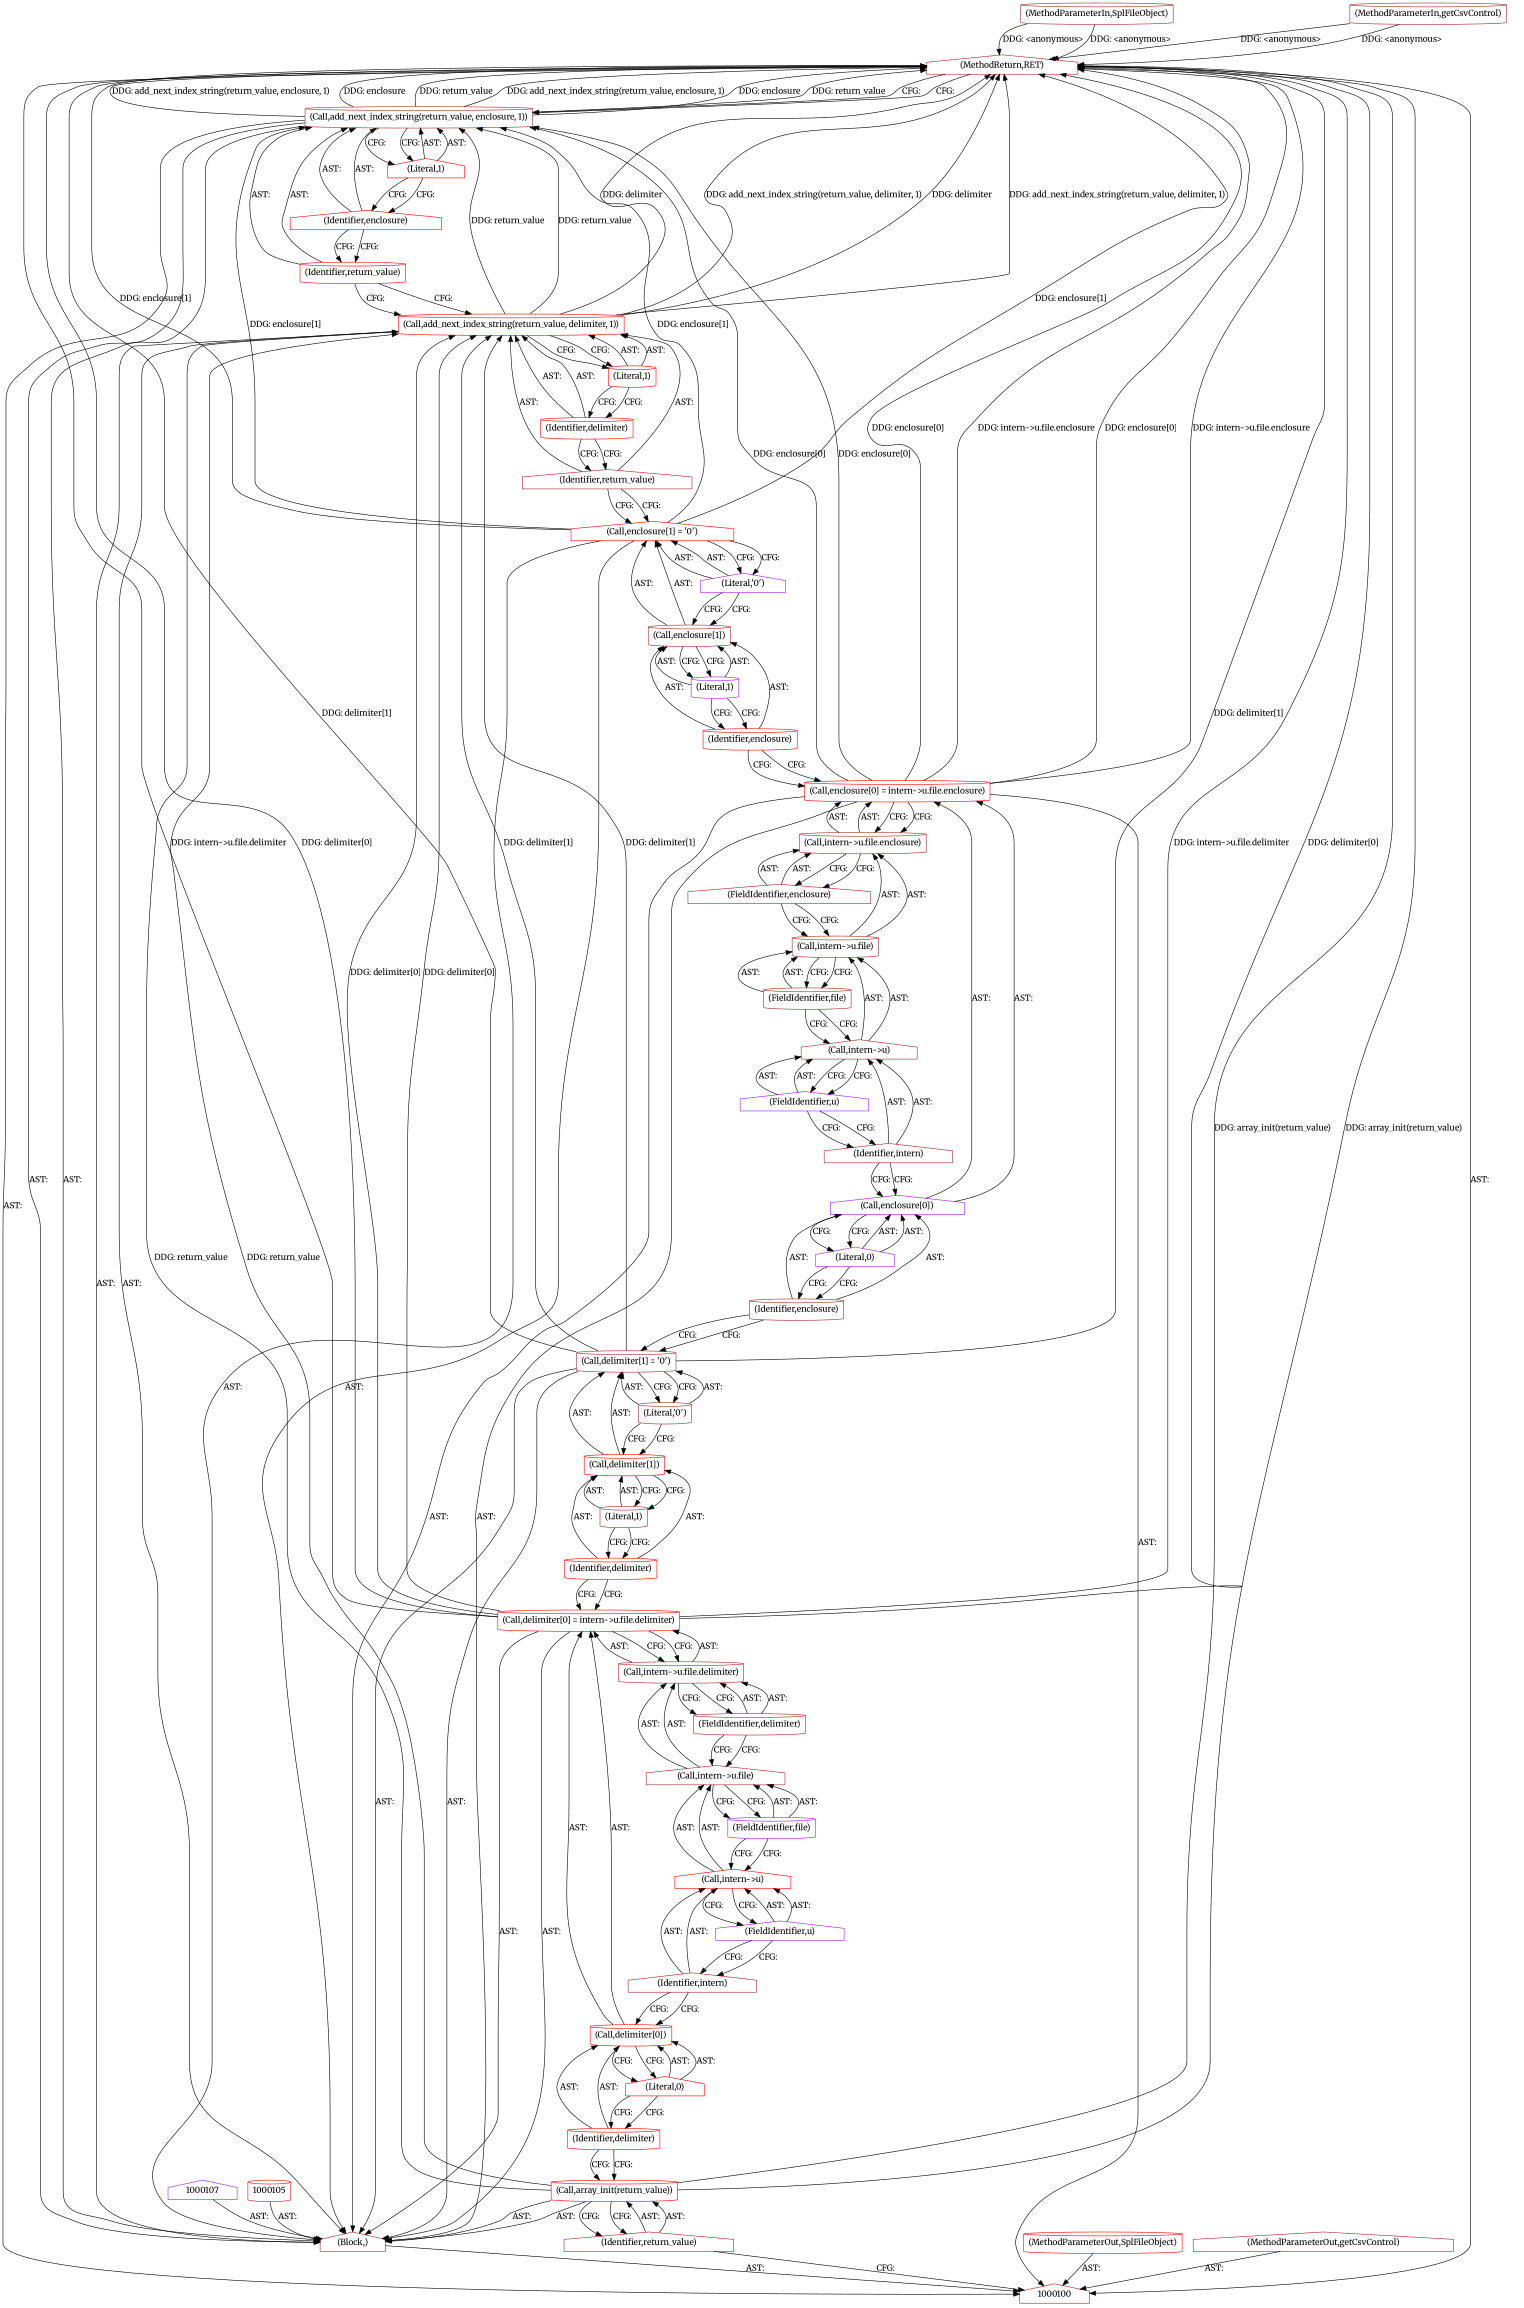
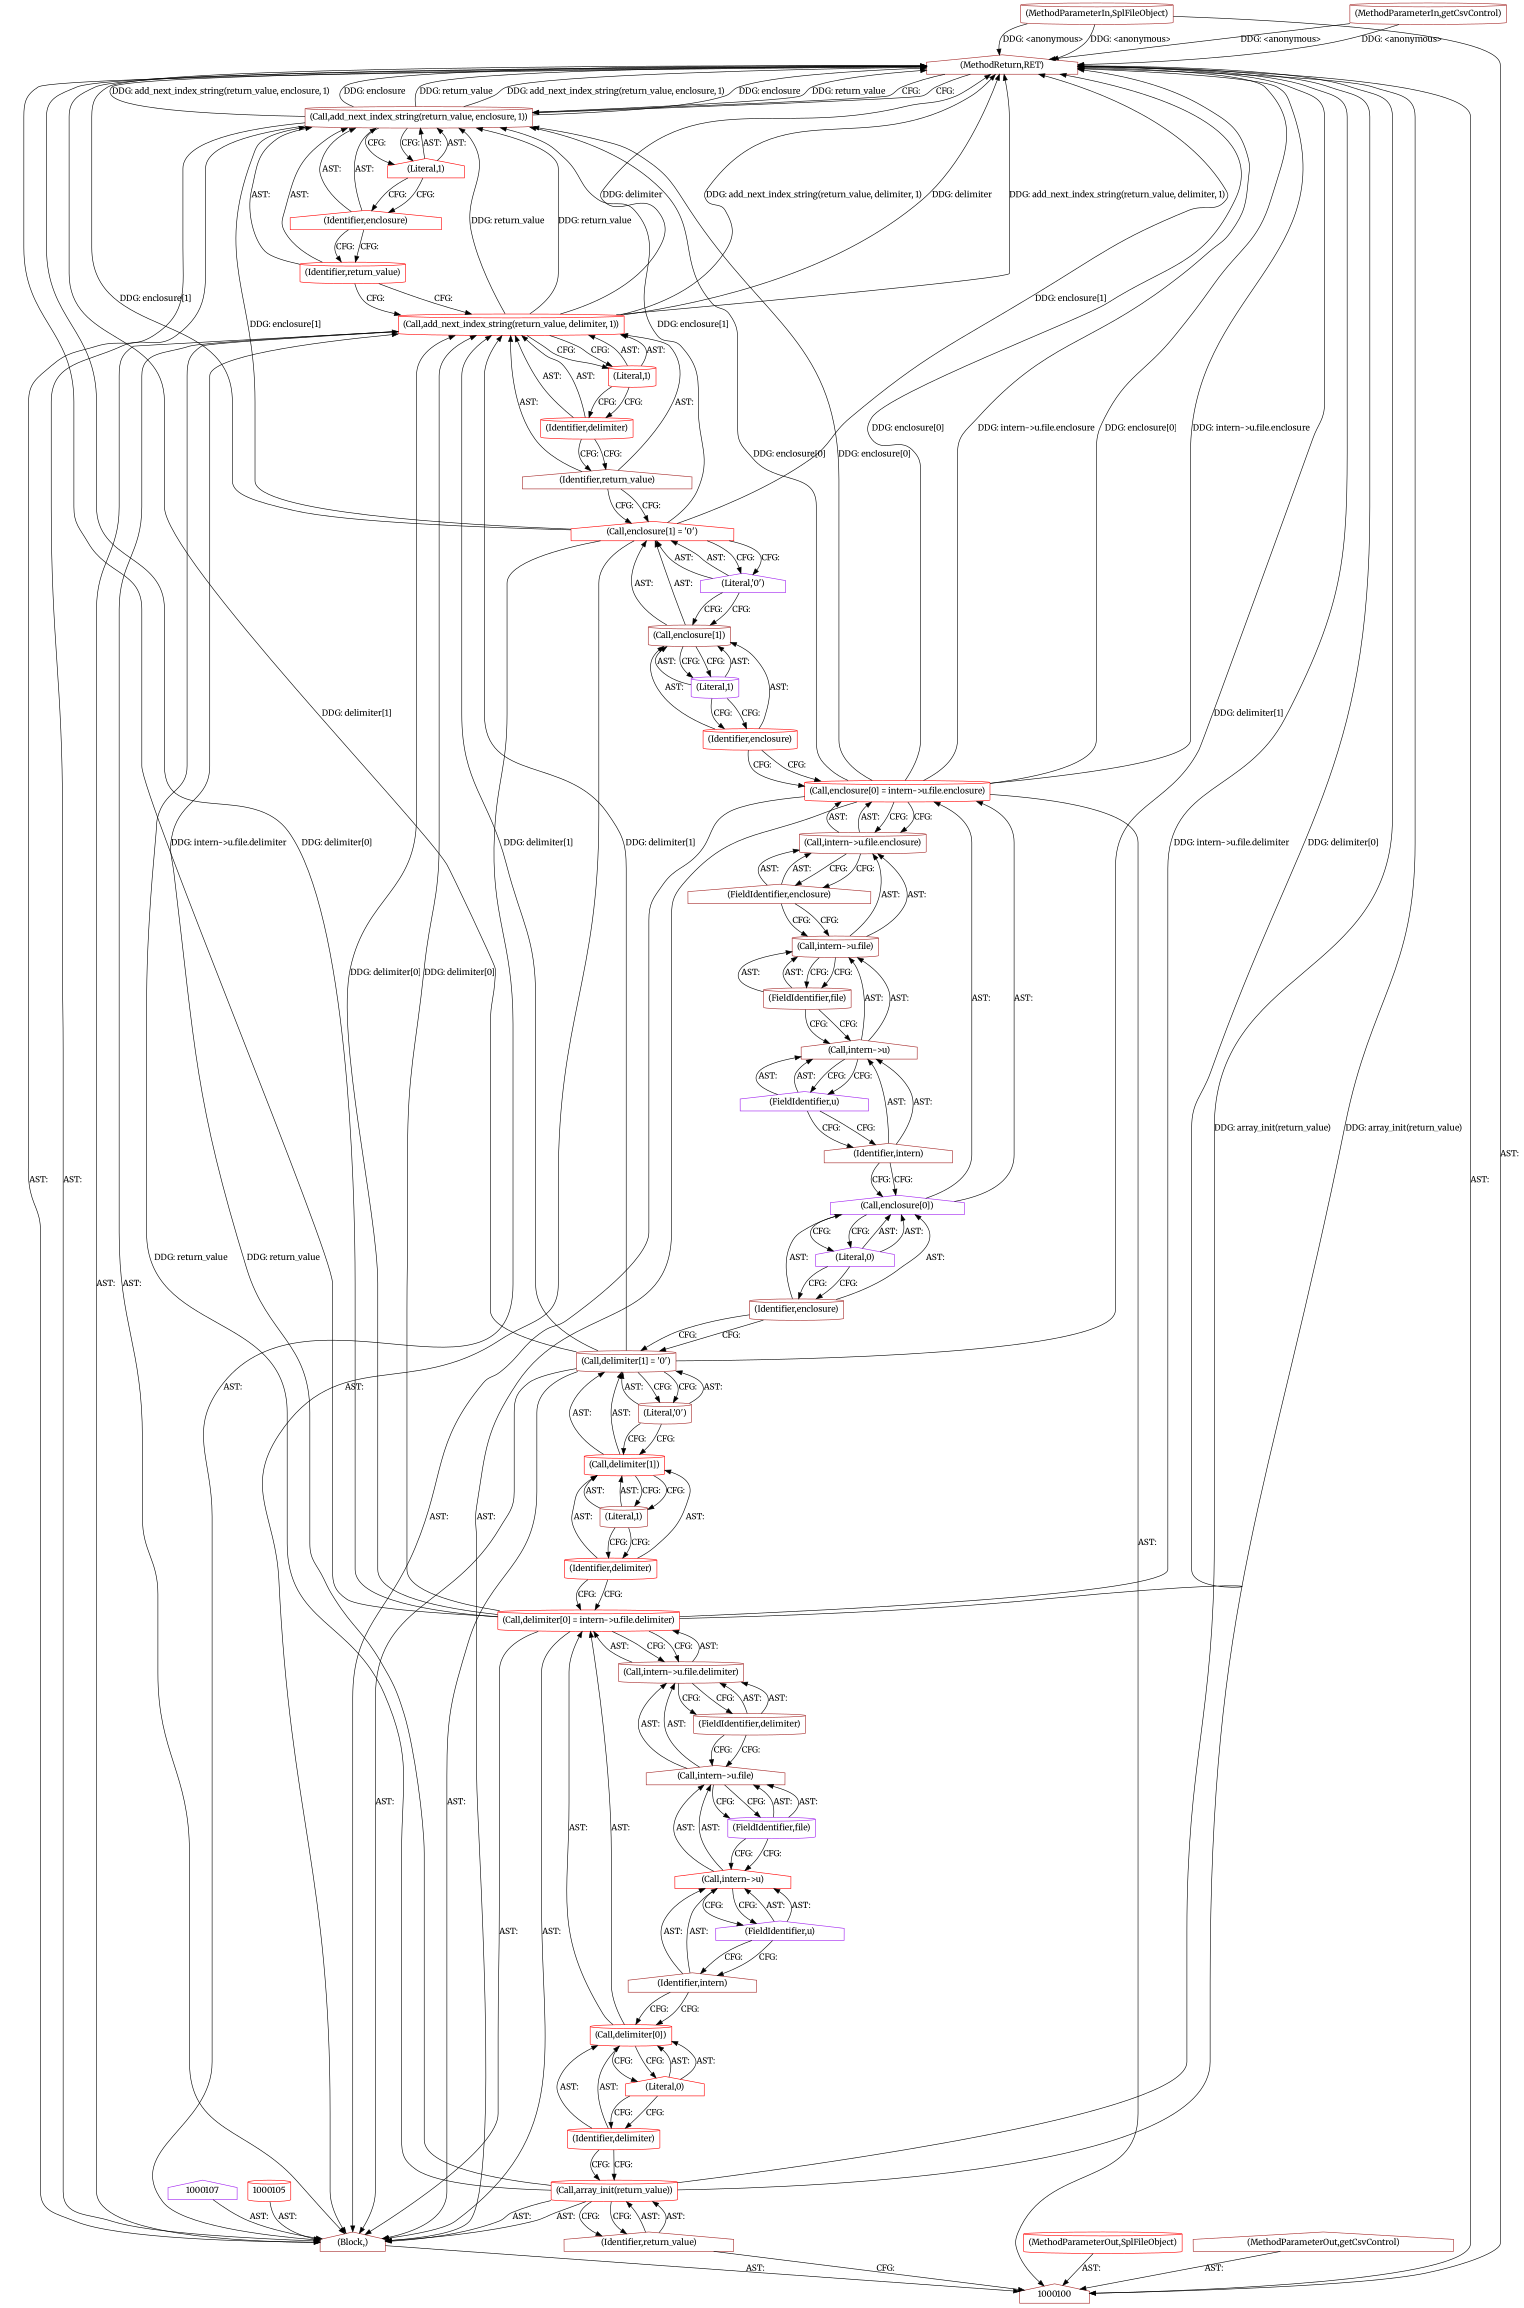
edge "(Call,add_next_index_string(return_value, enclosure, 1))" -> "1000100": now "(MethodParameterIn,SplFileObject)" -> "1000100"
